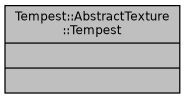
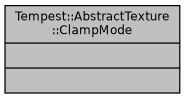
node "Tempest::AbstractTexture": text "::Tempest" -> "::ClampMode"
